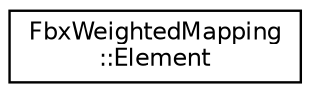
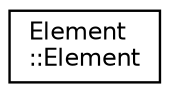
node "FbxWeightedMapping ::Element": label "FbxWeightedMapping ::Element" -> "Element ::Element"
